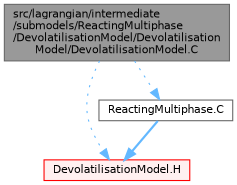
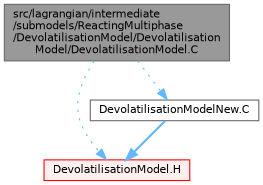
node "ReactingMultiphase.C": label "ReactingMultiphase.C" -> "DevolatilisationModelNew.C"
